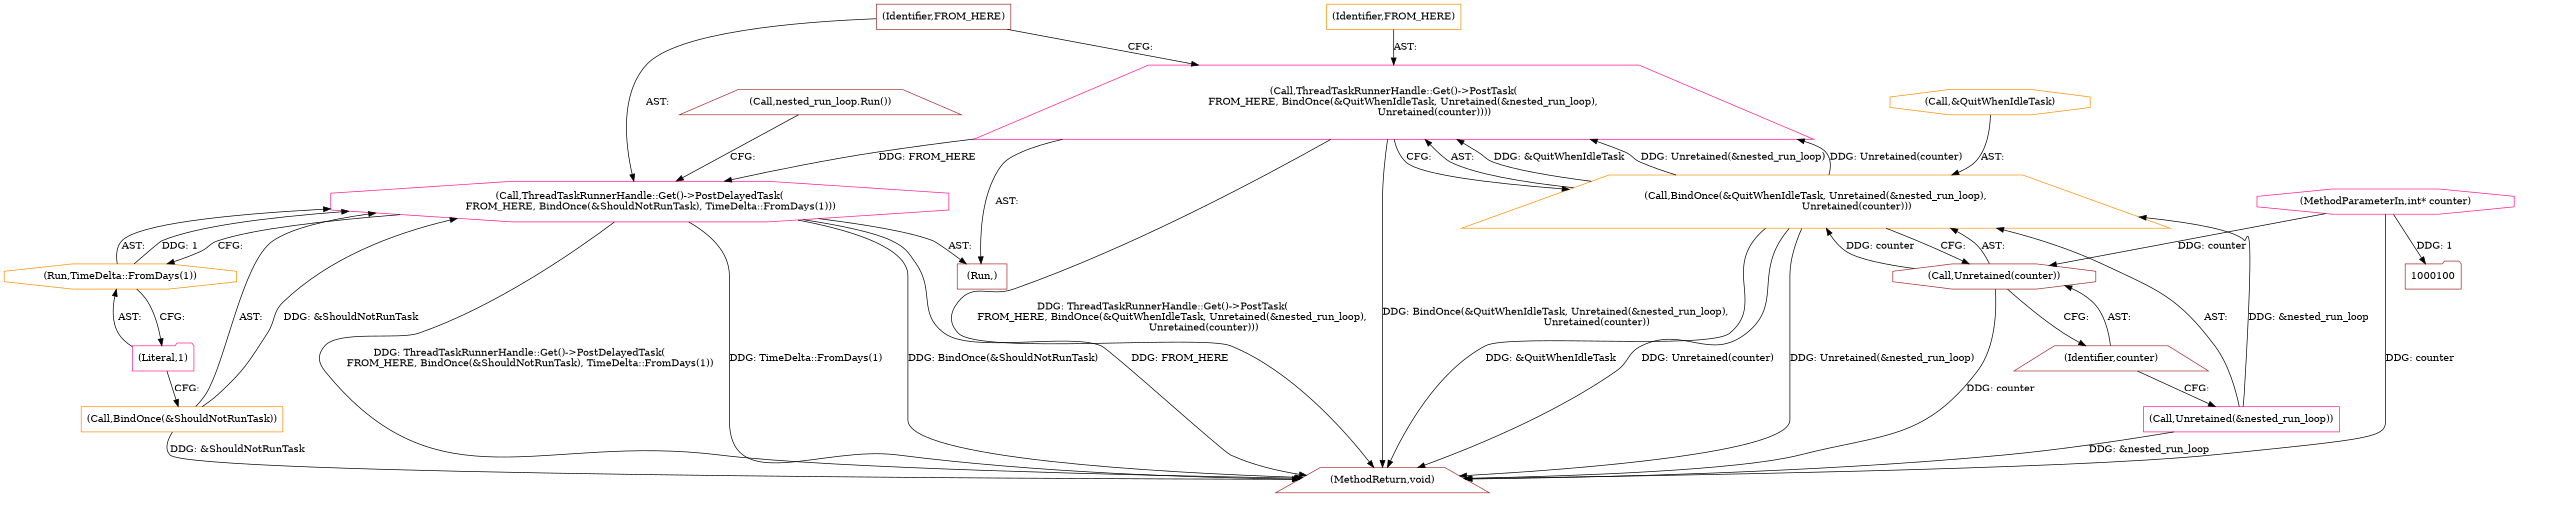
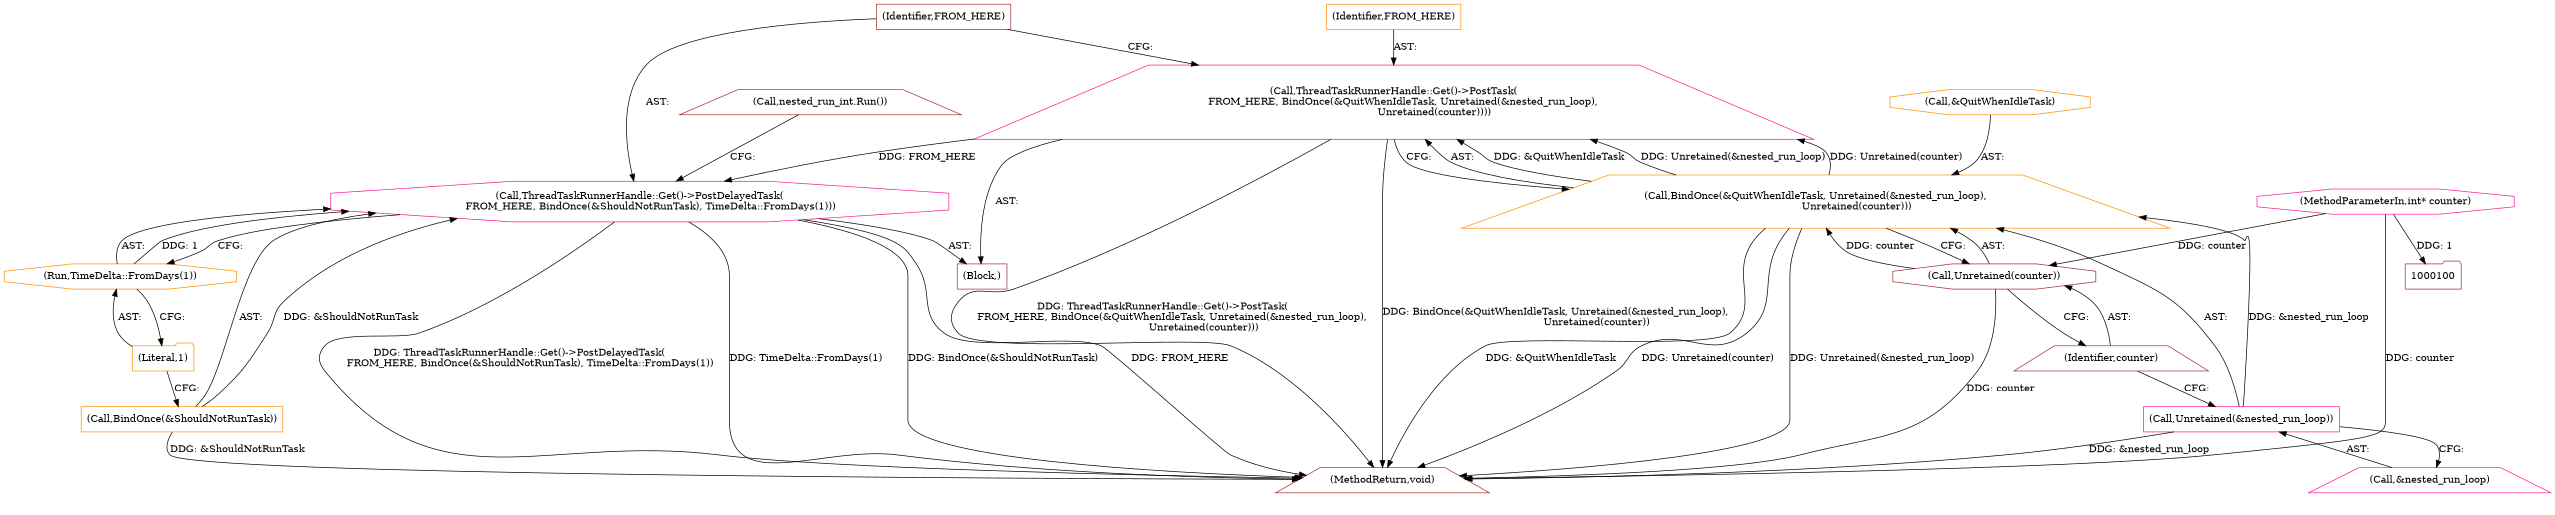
node "(Call,nested_run_loop.Run())": label "(Call,nested_run_loop.Run())" -> "(Call,nested_run_int.Run())"
node "(Run,)": label "(Run,)" -> "(Block,)"
node "(Literal,1)": color deeppink -> darkorange
node "(Call,&nested_run_loop)": added
